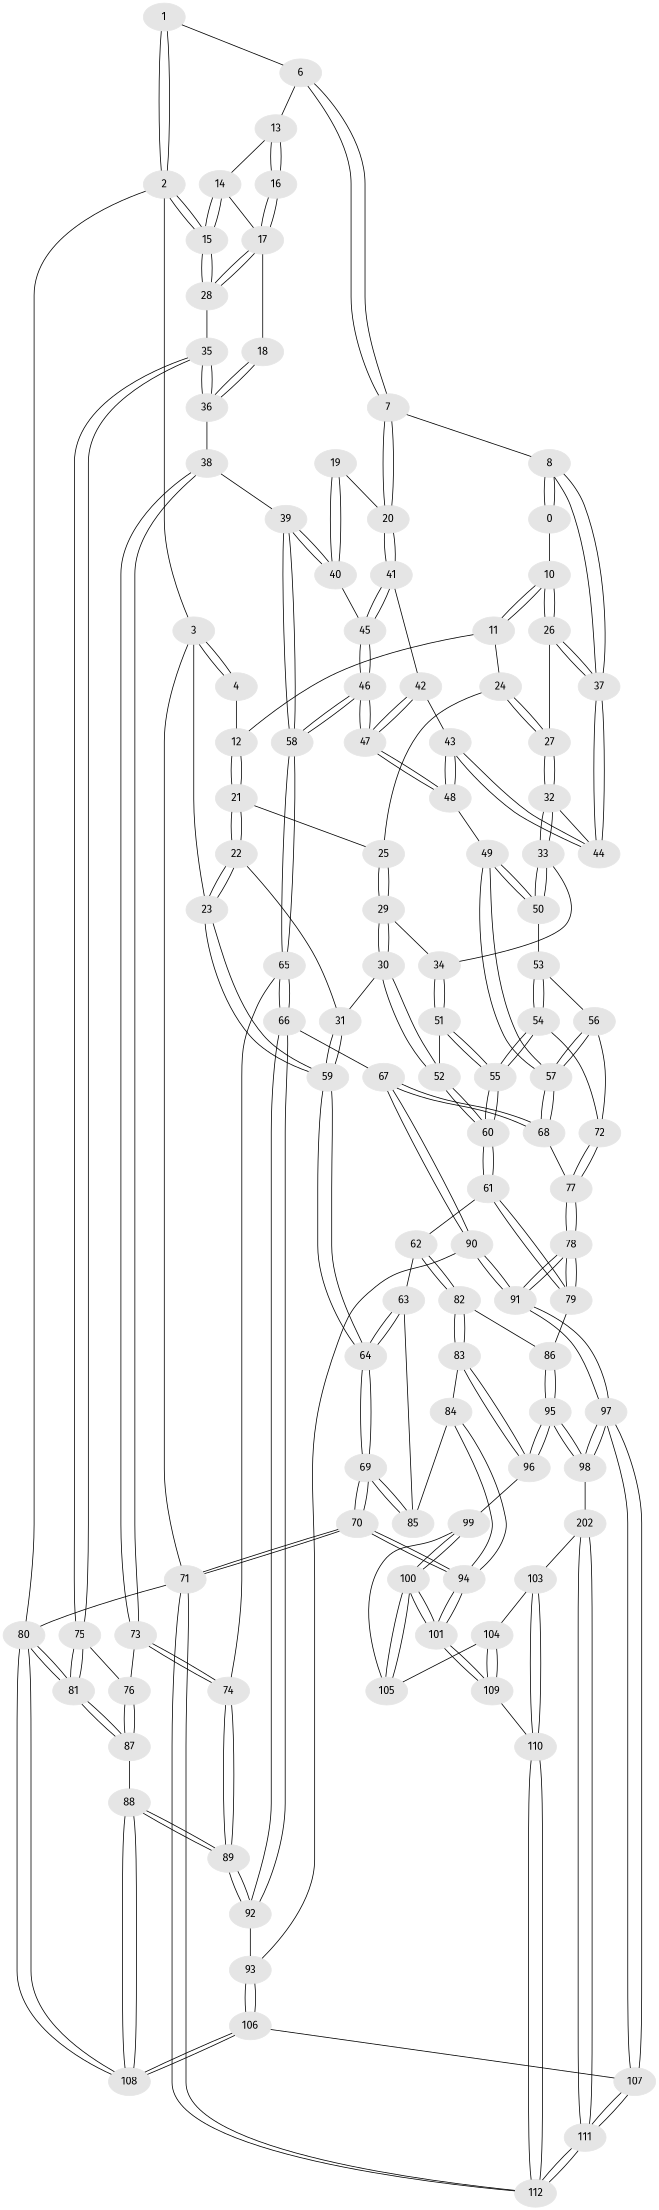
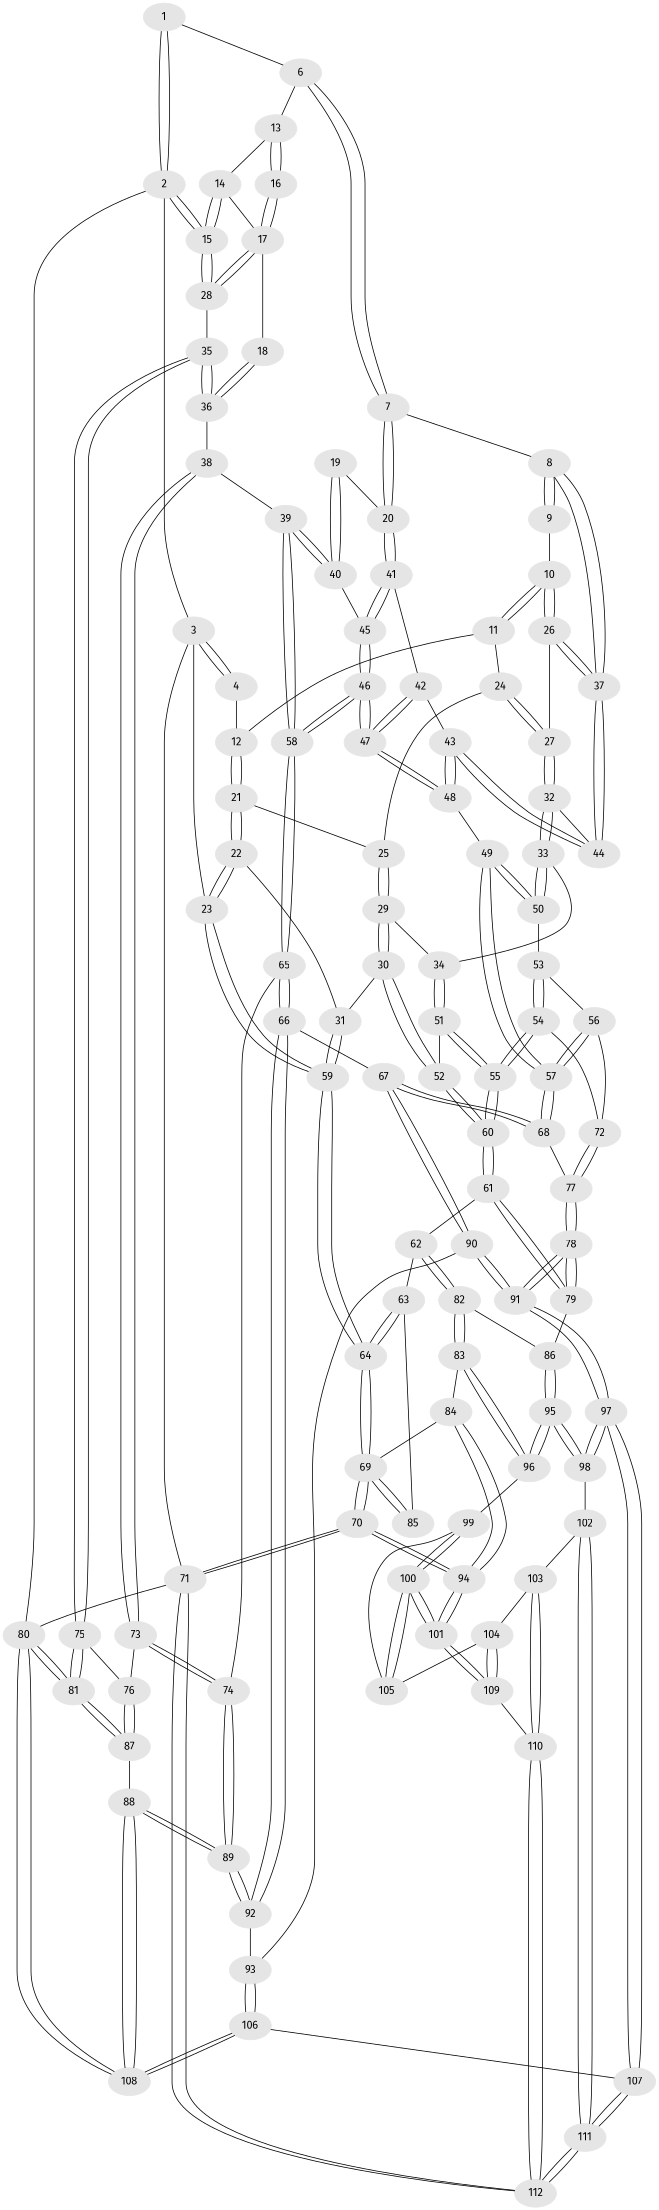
node "0": label "0" -> "9"
edge "84" -- "85": now "84" -- "69"
node "202": label "202" -> "102"
